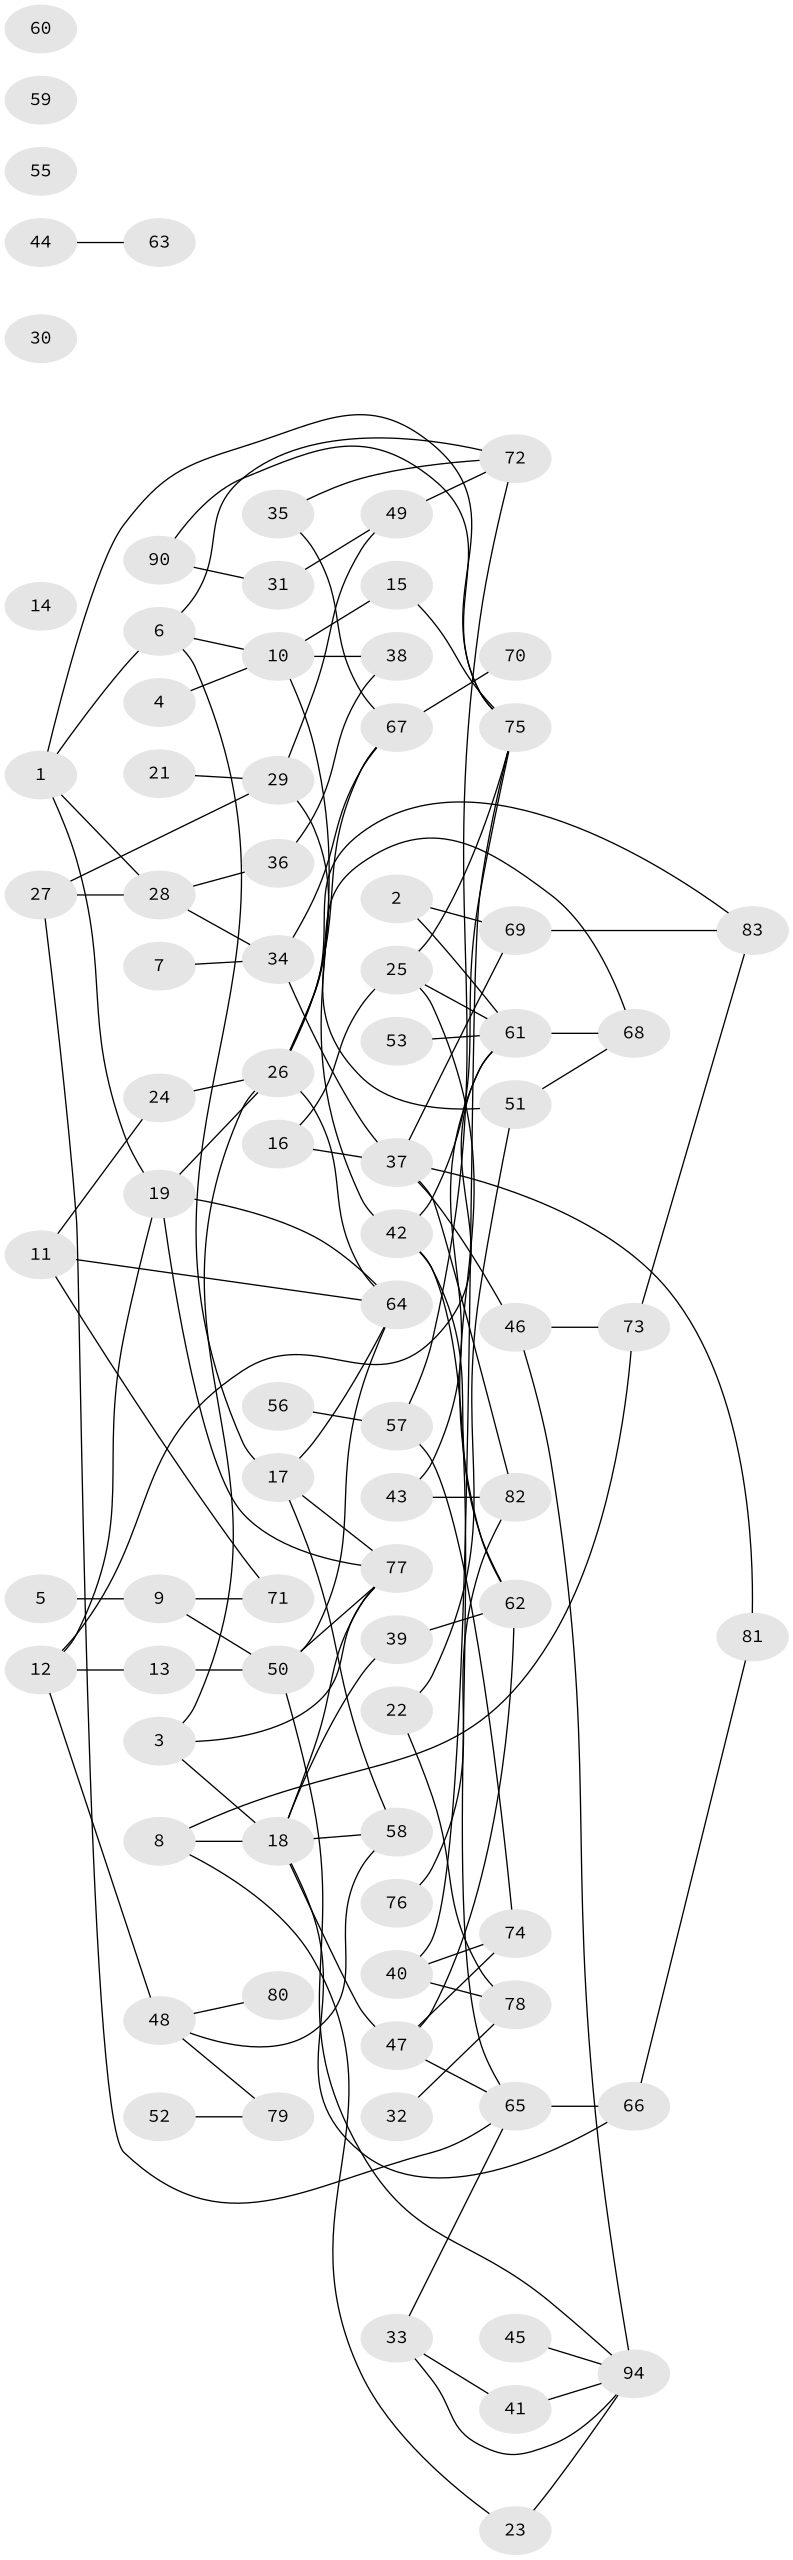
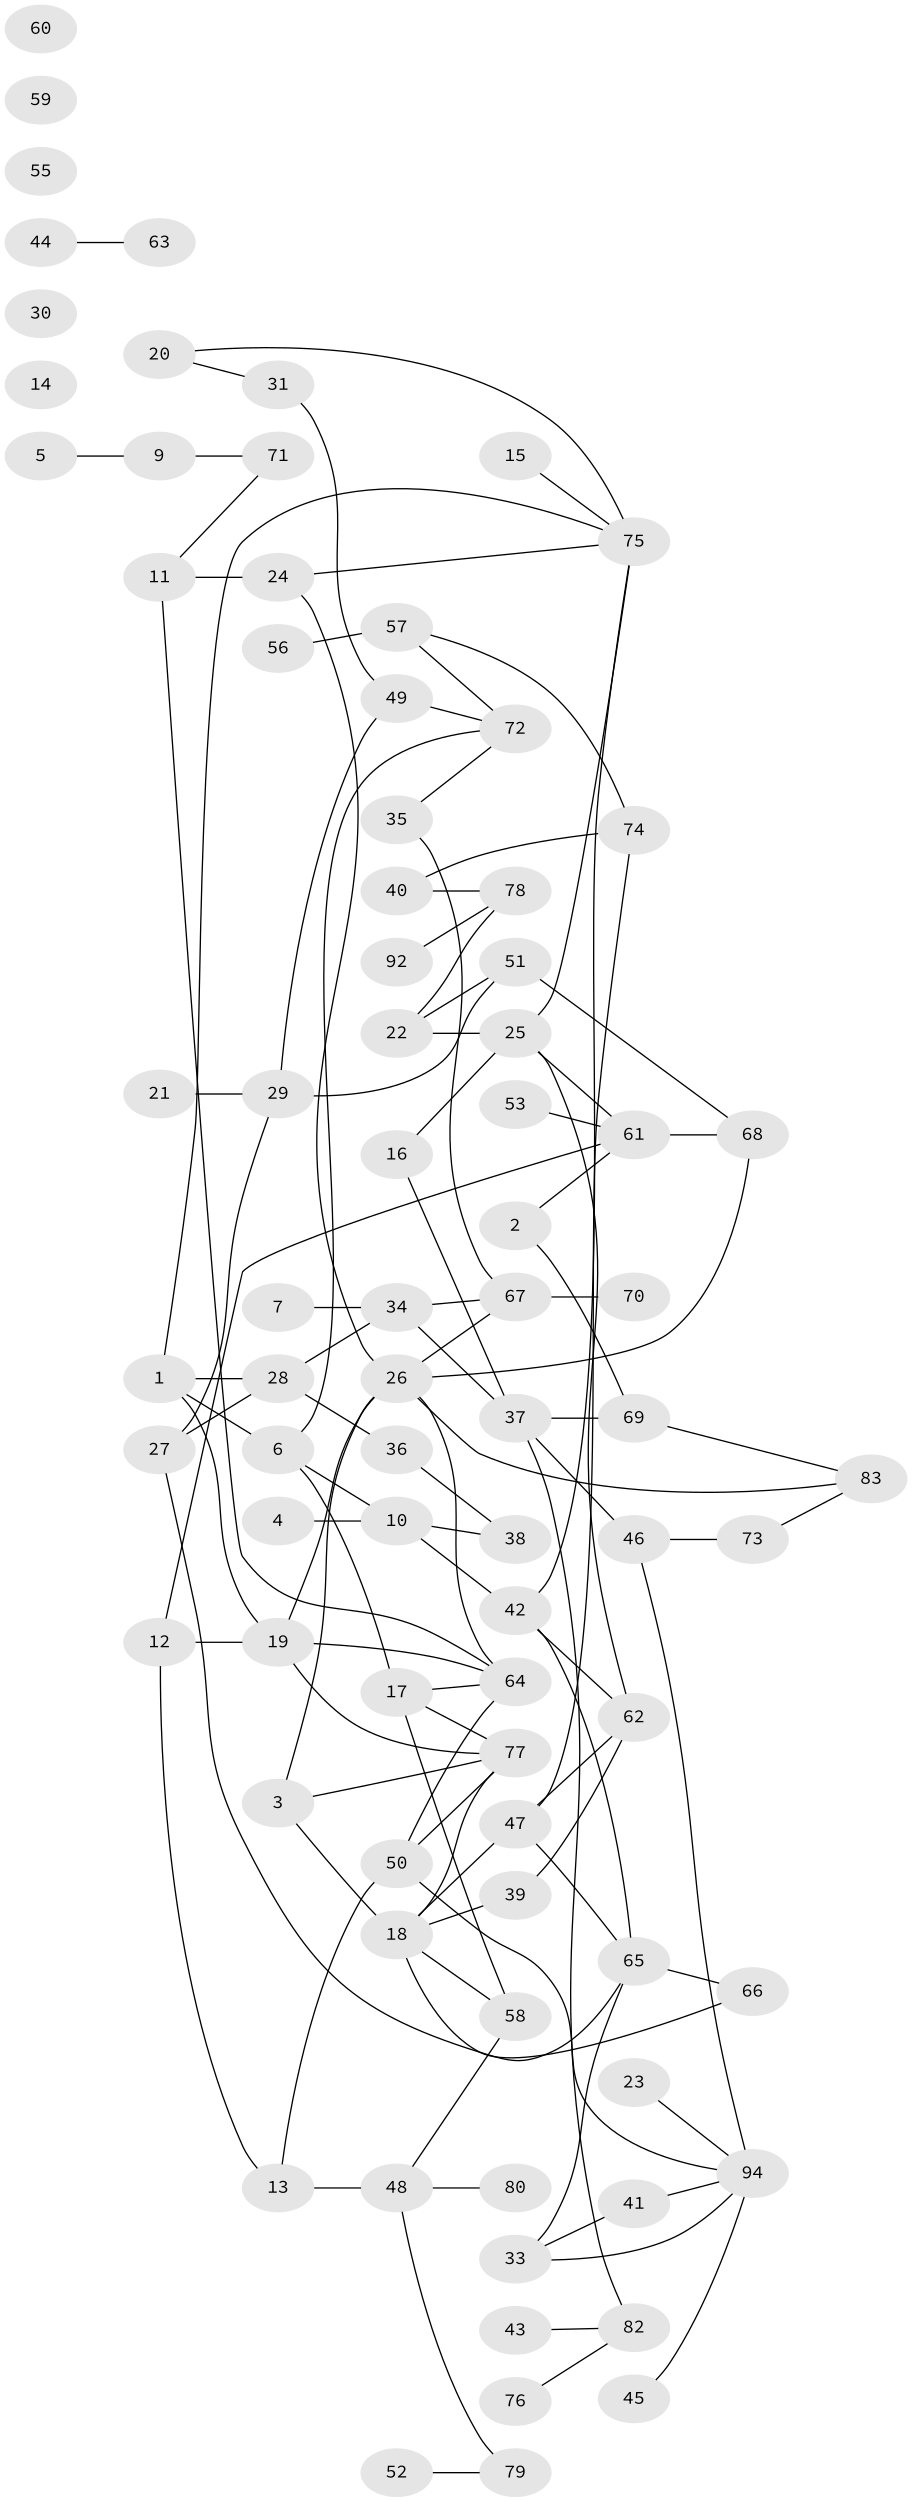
node "90": label "90" -> "20"
edge "15" -- "10": removed
edge "22" -- "25": added
edge "61" -- "43": removed
edge "75" -- "40": now "75" -- "24"
edge "9" -- "50": removed
node "81": removed
node "8": removed
edge "12" -- "48": now "13" -- "48"
node "32": label "32" -> "92"
